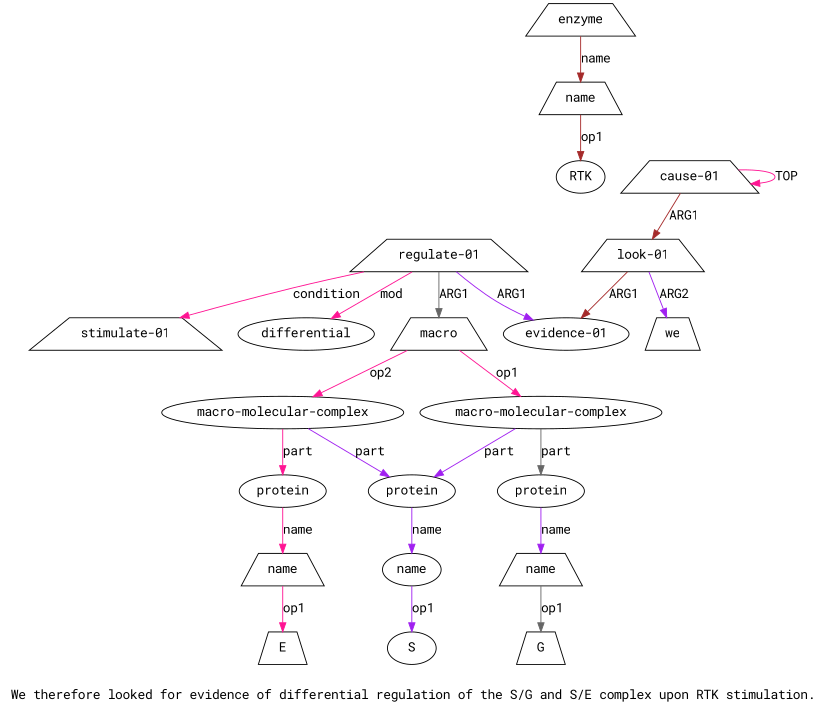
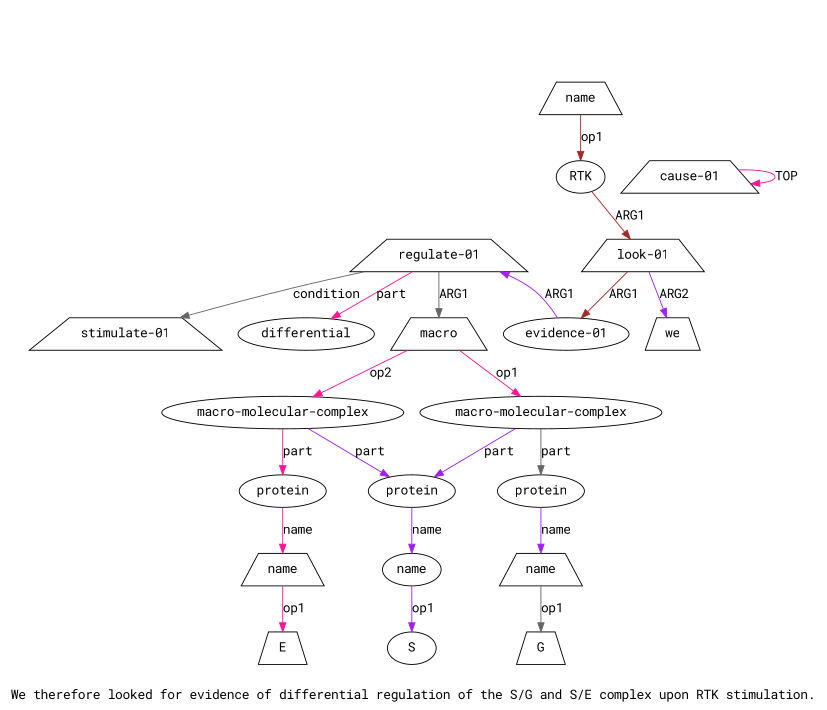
node "enzyme": removed
edge "cause-01" -> "look-01": now "RTK" -> "look-01"
edge "regulate-01" -> "stimulate-01": color deeppink -> gray40
edge "regulate-01" -> "differential": label "mod" -> "part"
edge "regulate-01" -> "evidence-01": reversed
